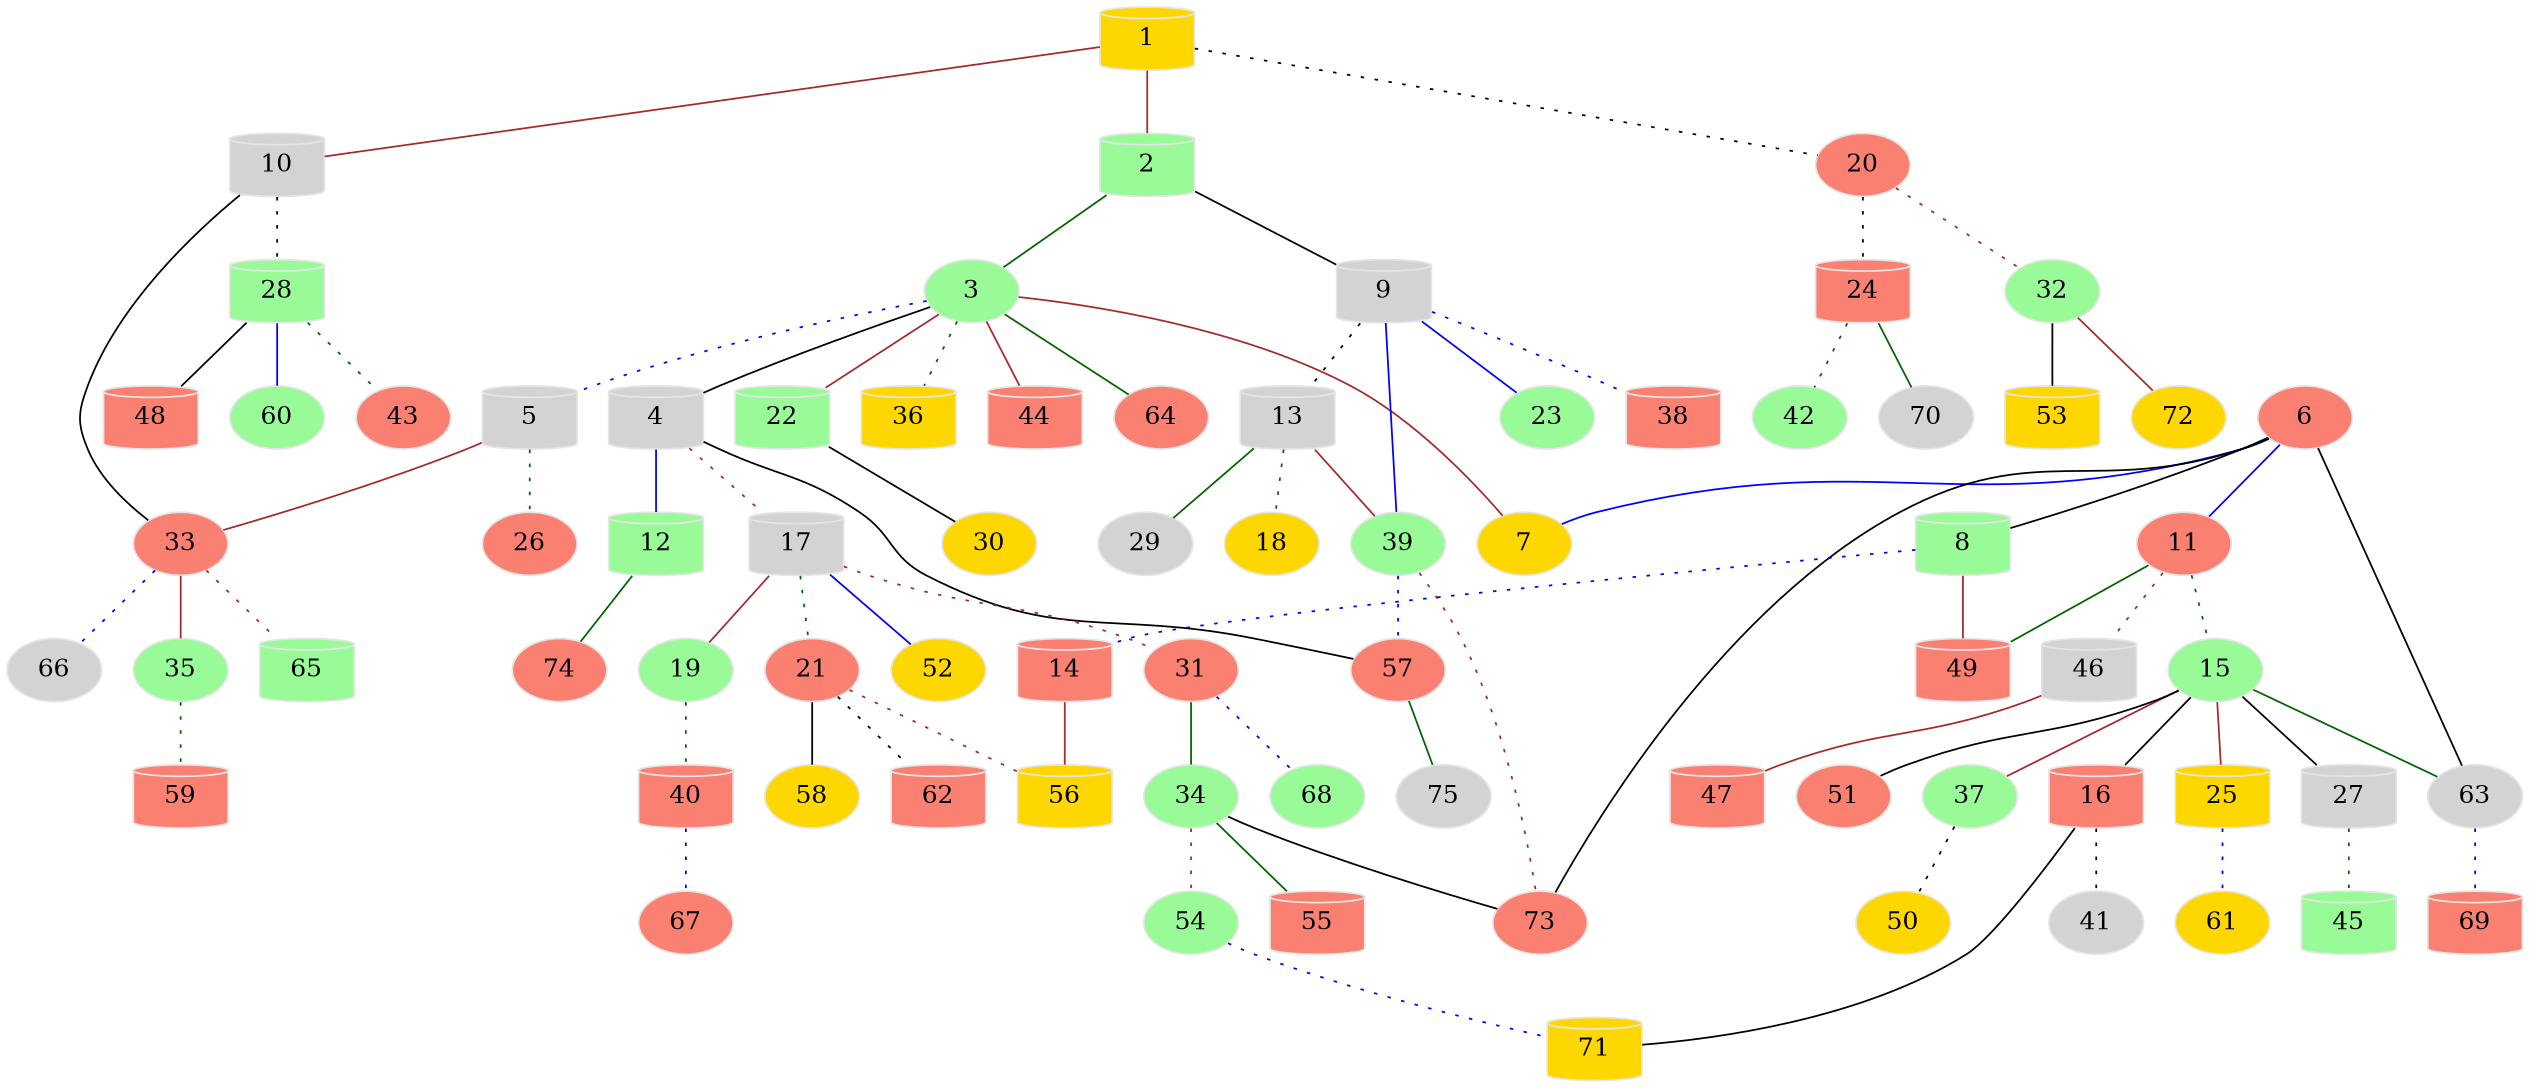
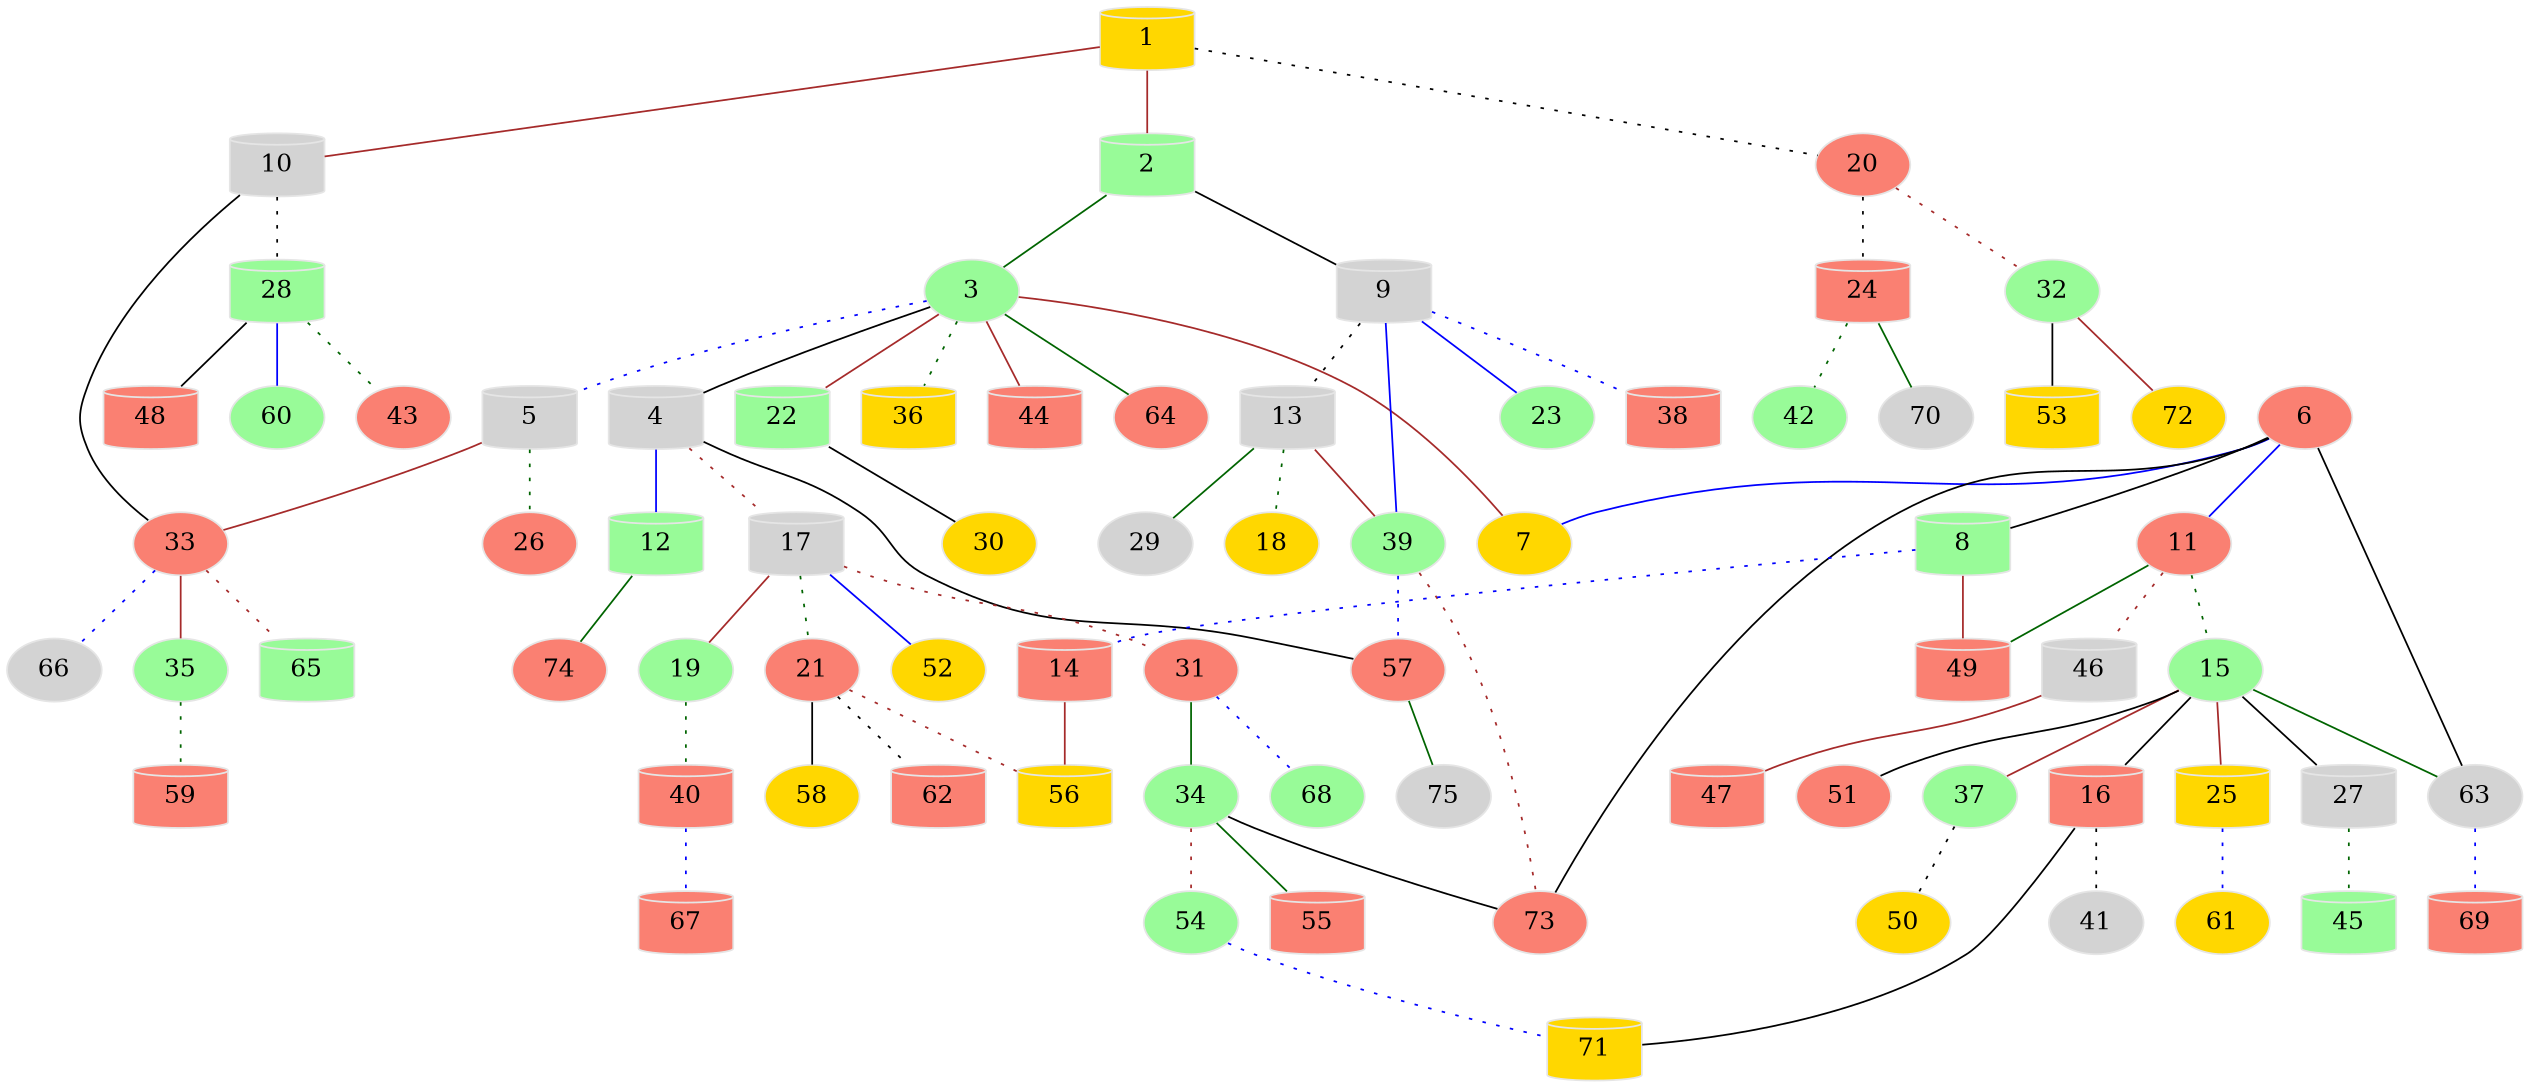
node "67": shape ellipse -> cylinder
